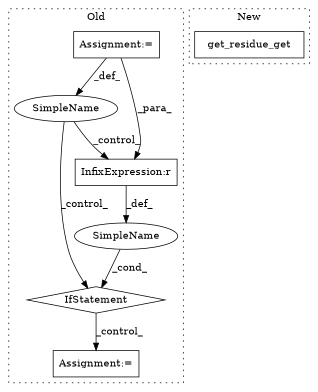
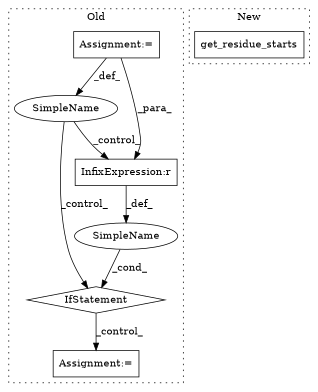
node "get_residue_get": label "get_residue_get" -> "get_residue_starts"
